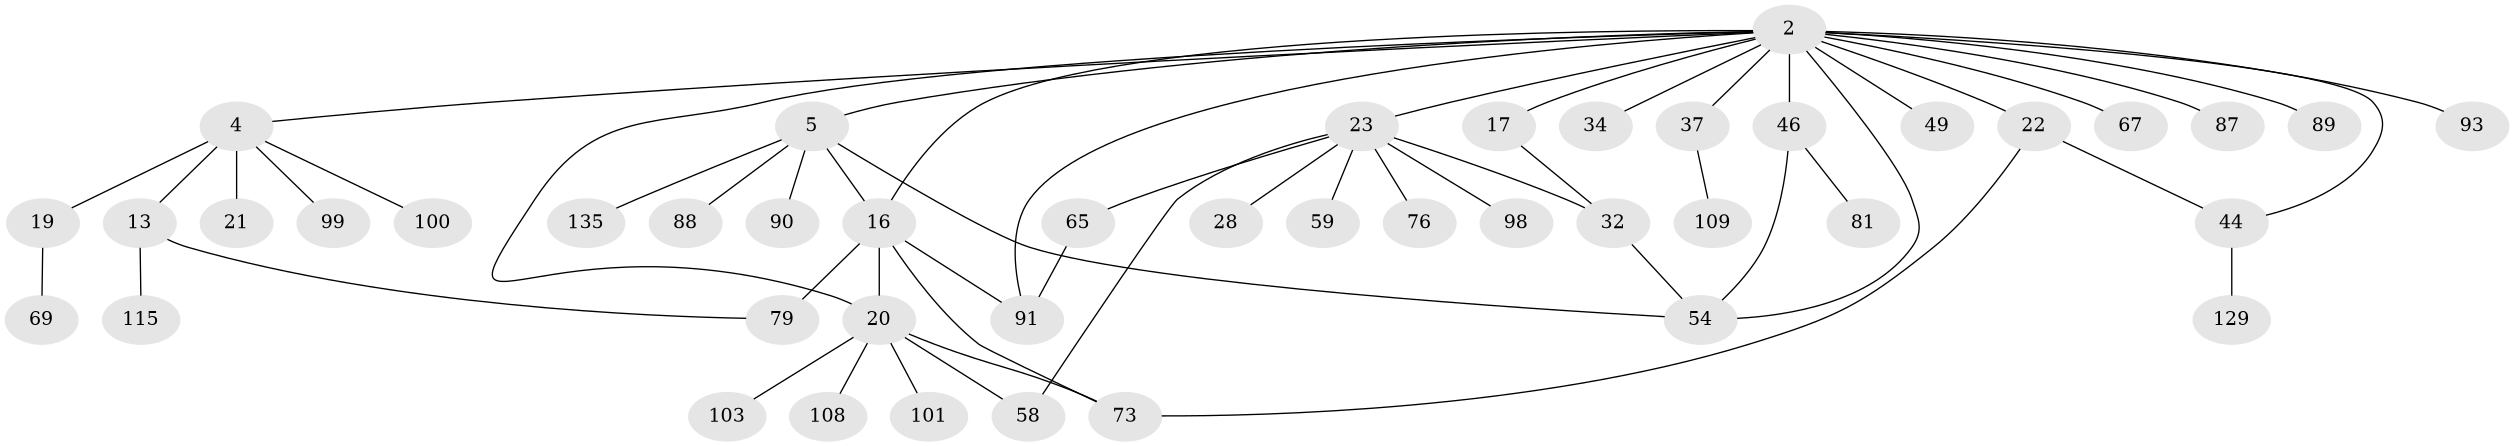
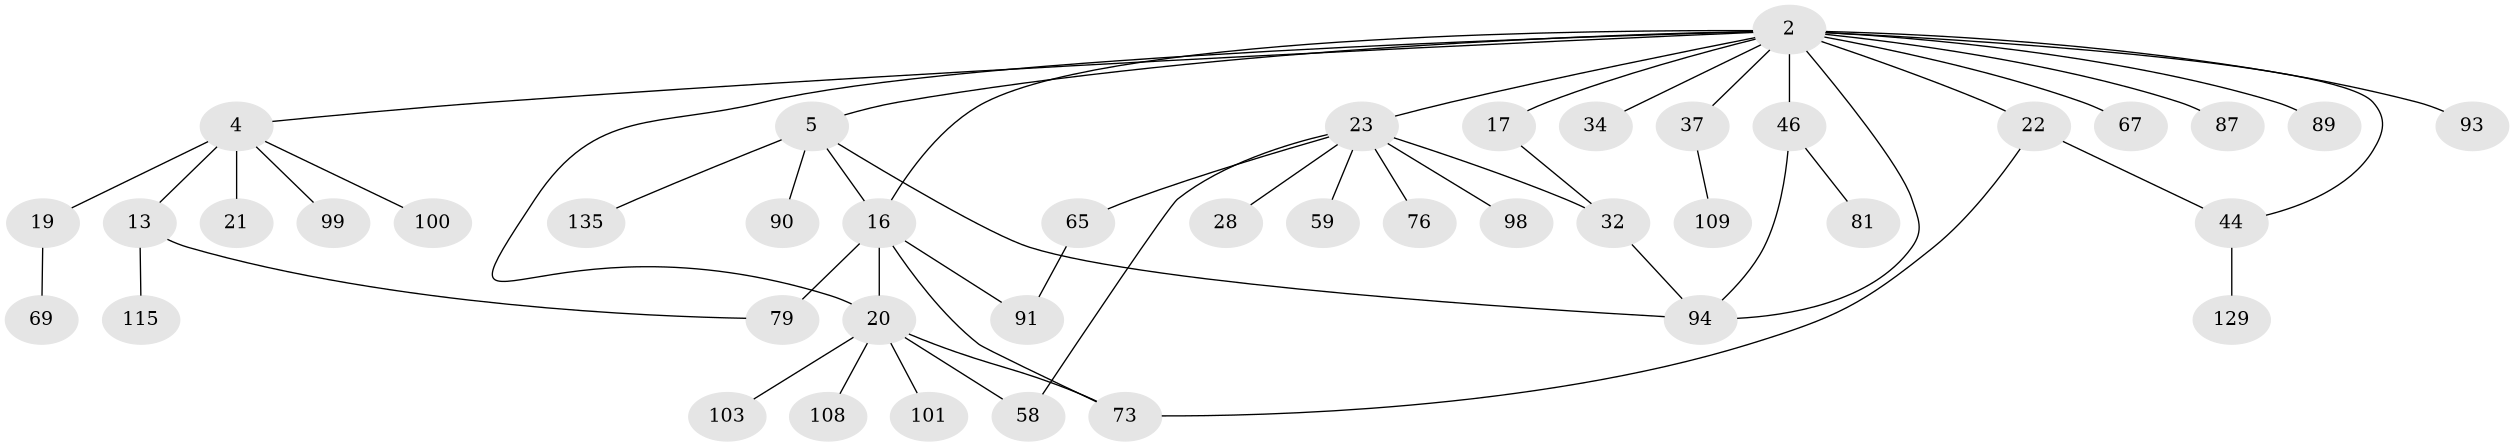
edge "2" -- "91": removed
node "49": removed
node "88": removed
node "54": label "54" -> "94"
